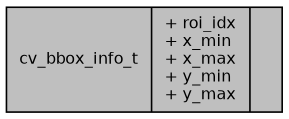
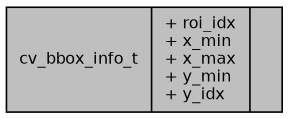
node "cv_bbox_info_t": text "+ y_max" -> "+ y_idx"
